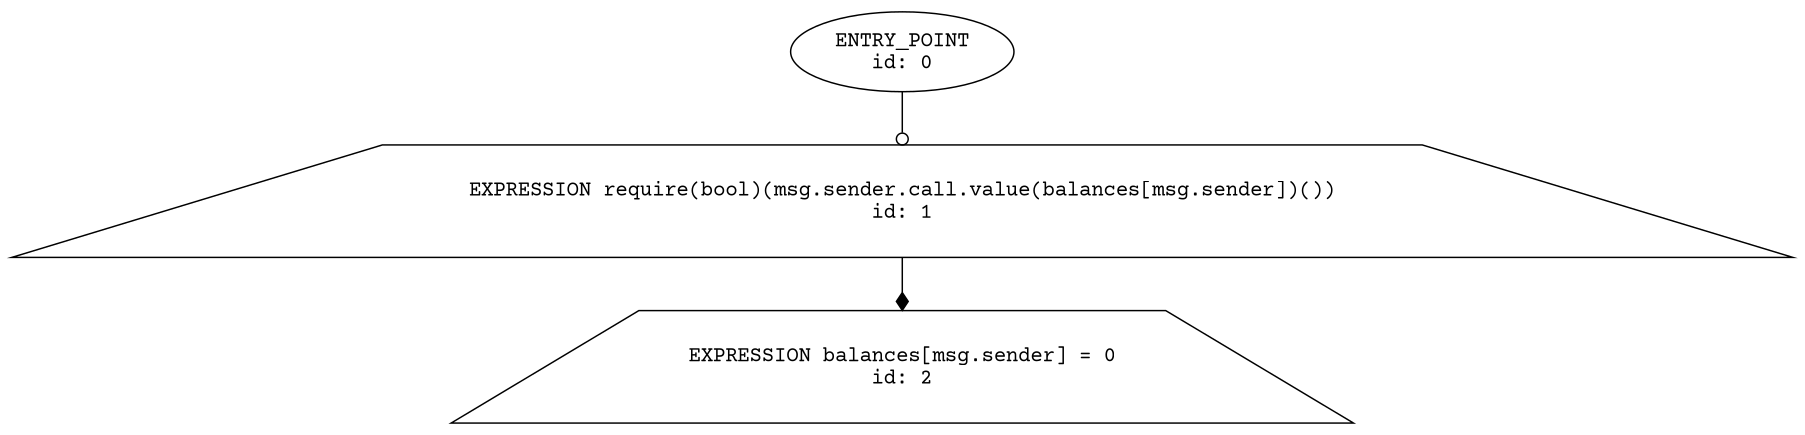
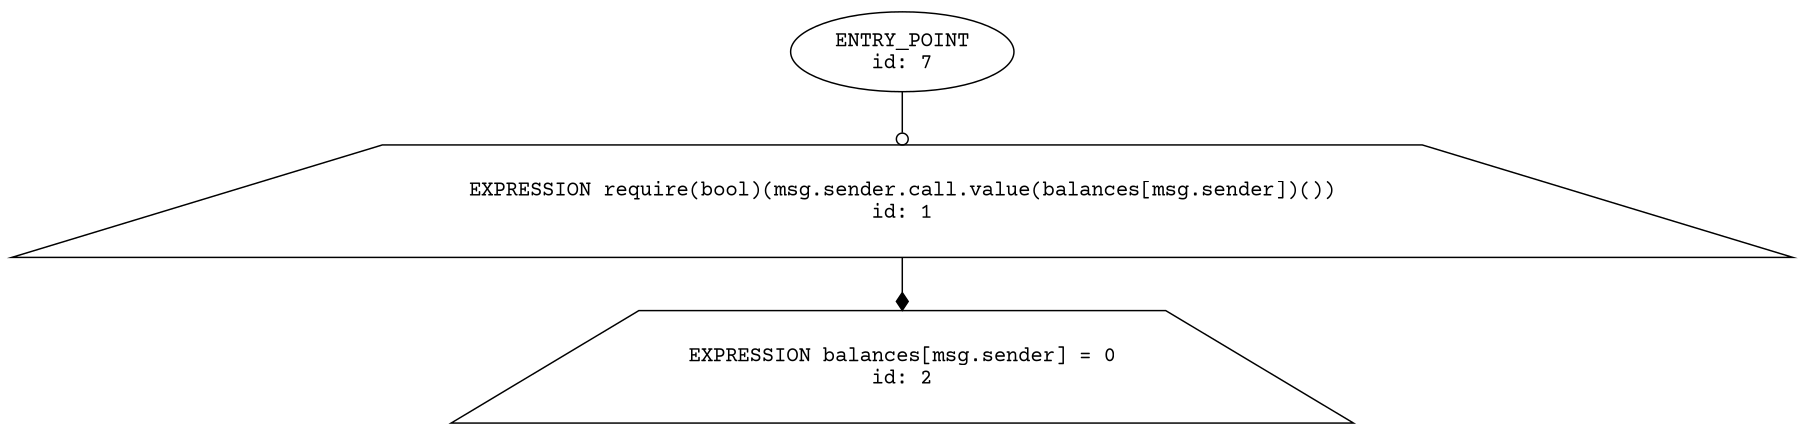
node "ENTRY_POINT id: 0": label "ENTRY_POINT id: 0" -> "ENTRY_POINT id: 7"
